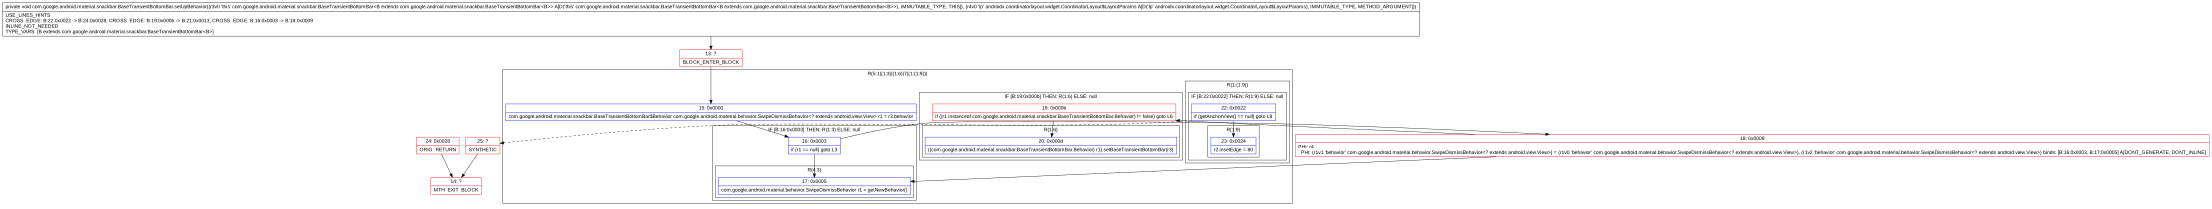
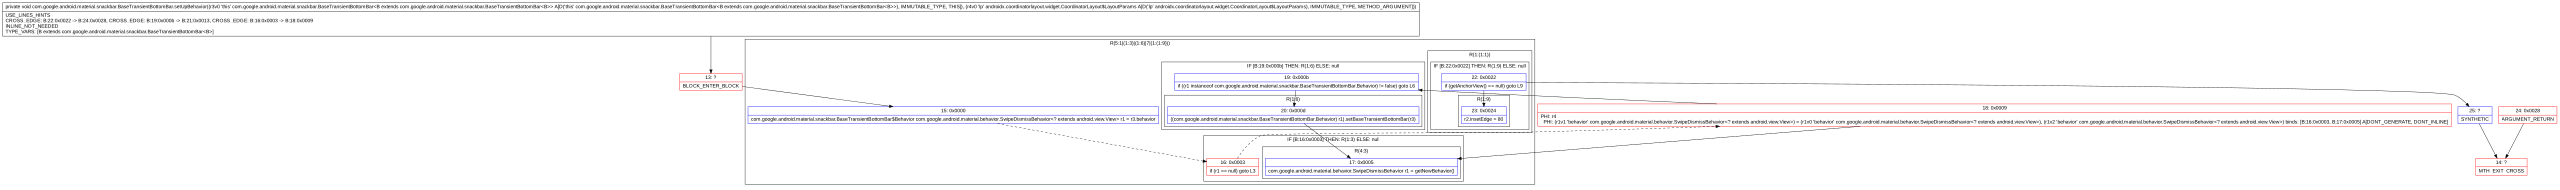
cluster "R(1:(1:9))": label "R(1:(1:9))" -> "R(1:(1:1))"
node "19: 0x000b": color red -> blue
edge "16: 0x0003" -> "18: 0x0009": style solid -> dashed
edge "22: 0x0022" -> "25: ?": style dashed -> solid
edge "15: 0x0000" -> "16: 0x0003": style solid -> dashed
node "25: ?": color red -> blue
node "16: 0x0003": color blue -> red
node "24: 0x0028": text "ORIG_RETURN" -> "ARGUMENT_RETURN"
edge "16: 0x0003" -> "17: 0x0005": now "20: 0x000d" -> "17: 0x0005"
node "14: ?": text "MTH_EXIT_BLOCK" -> "MTH_EXIT_CROSS"
